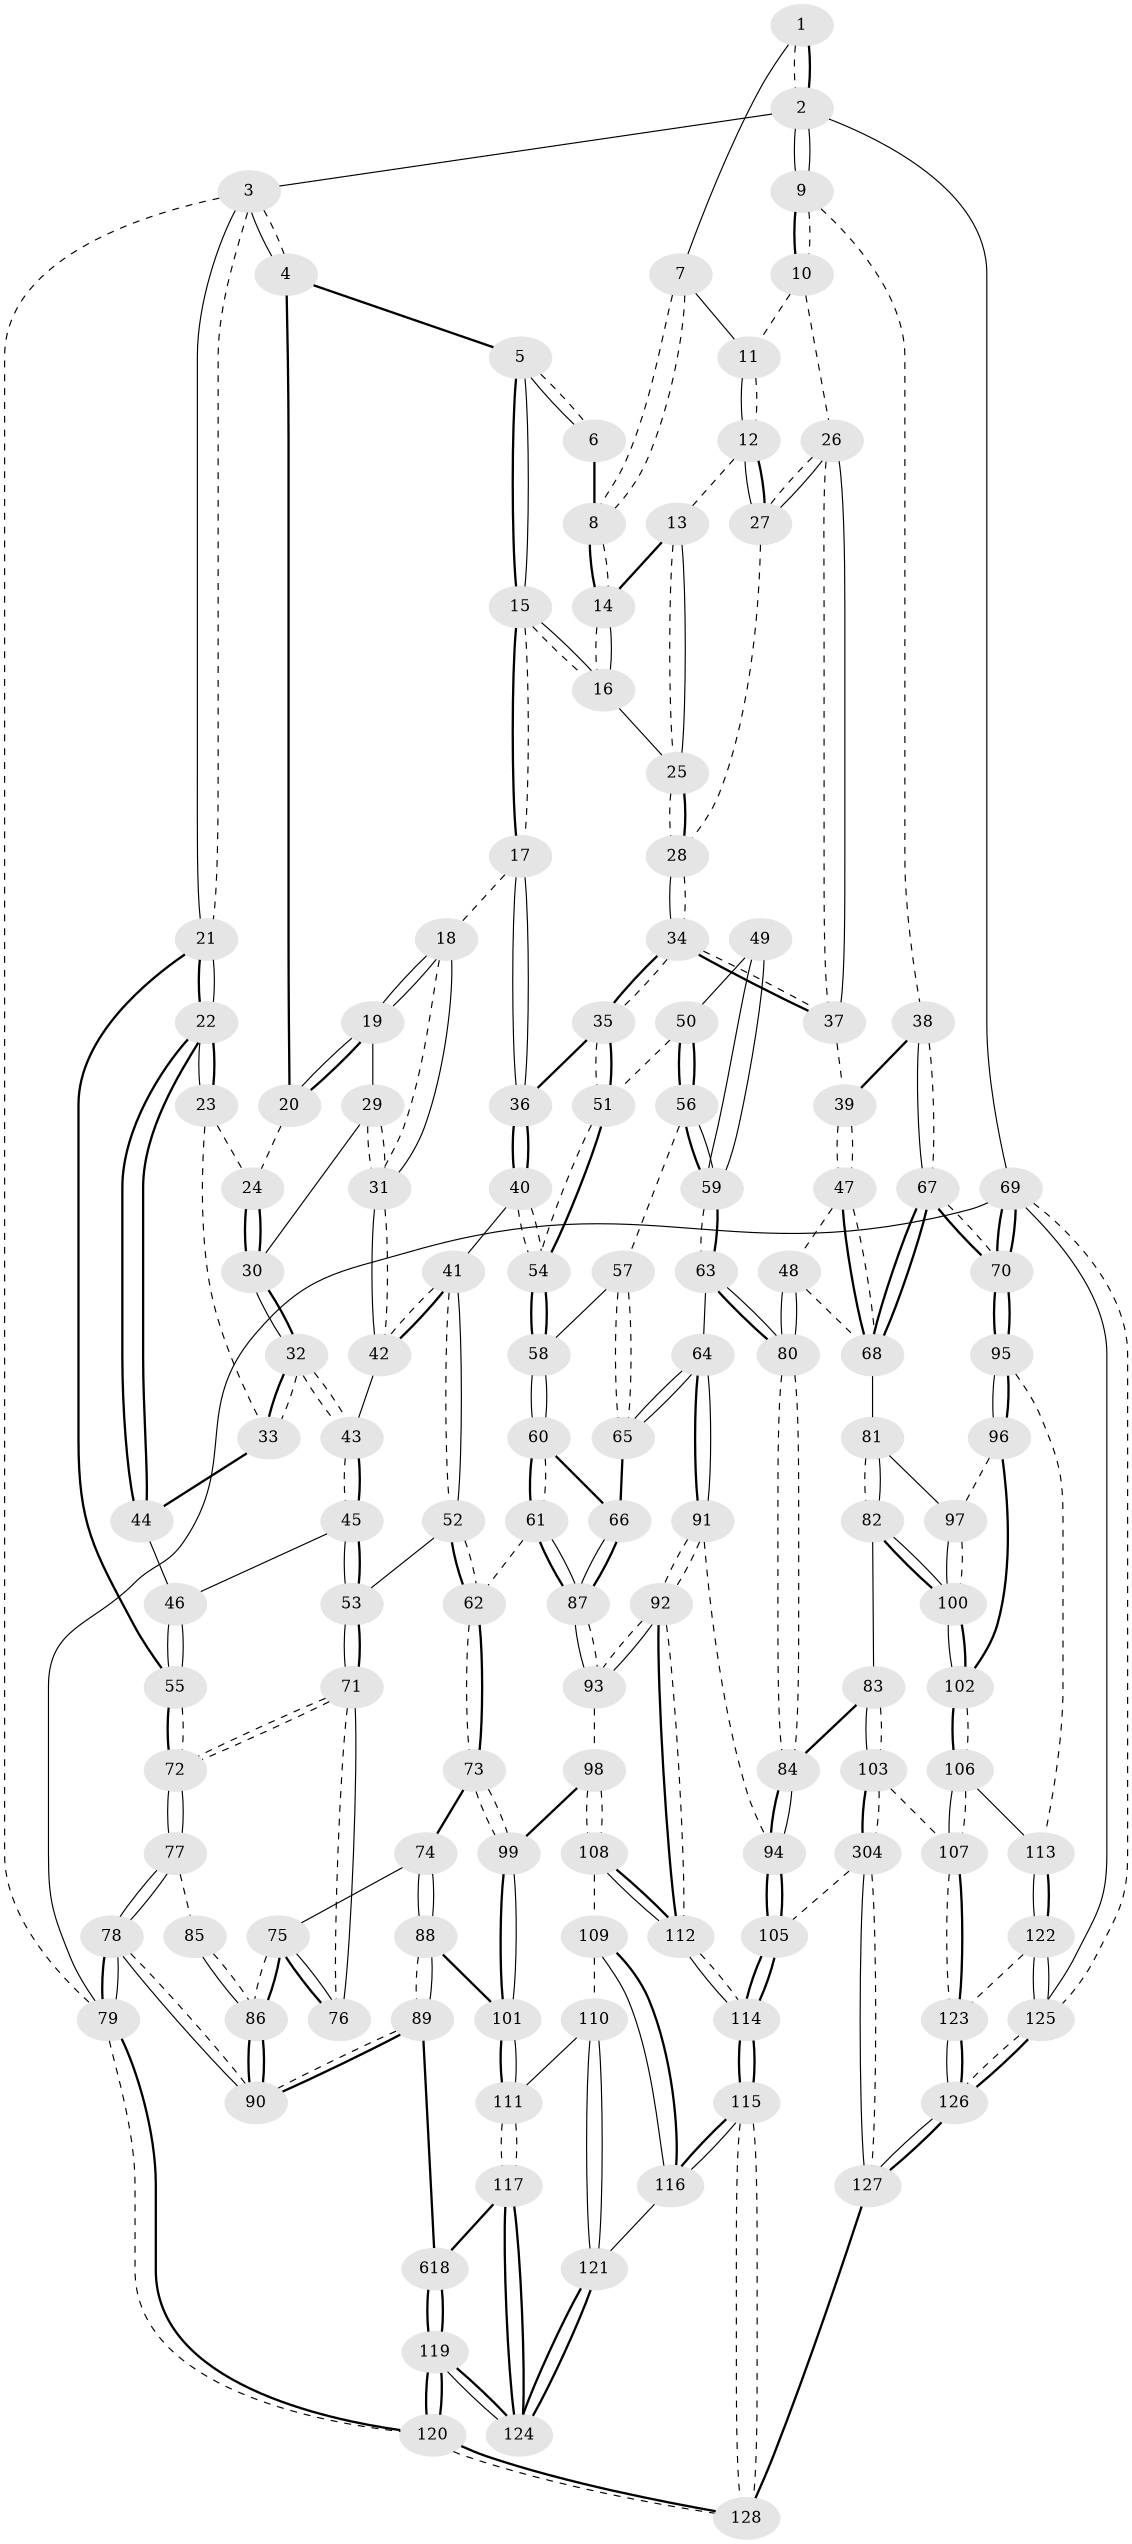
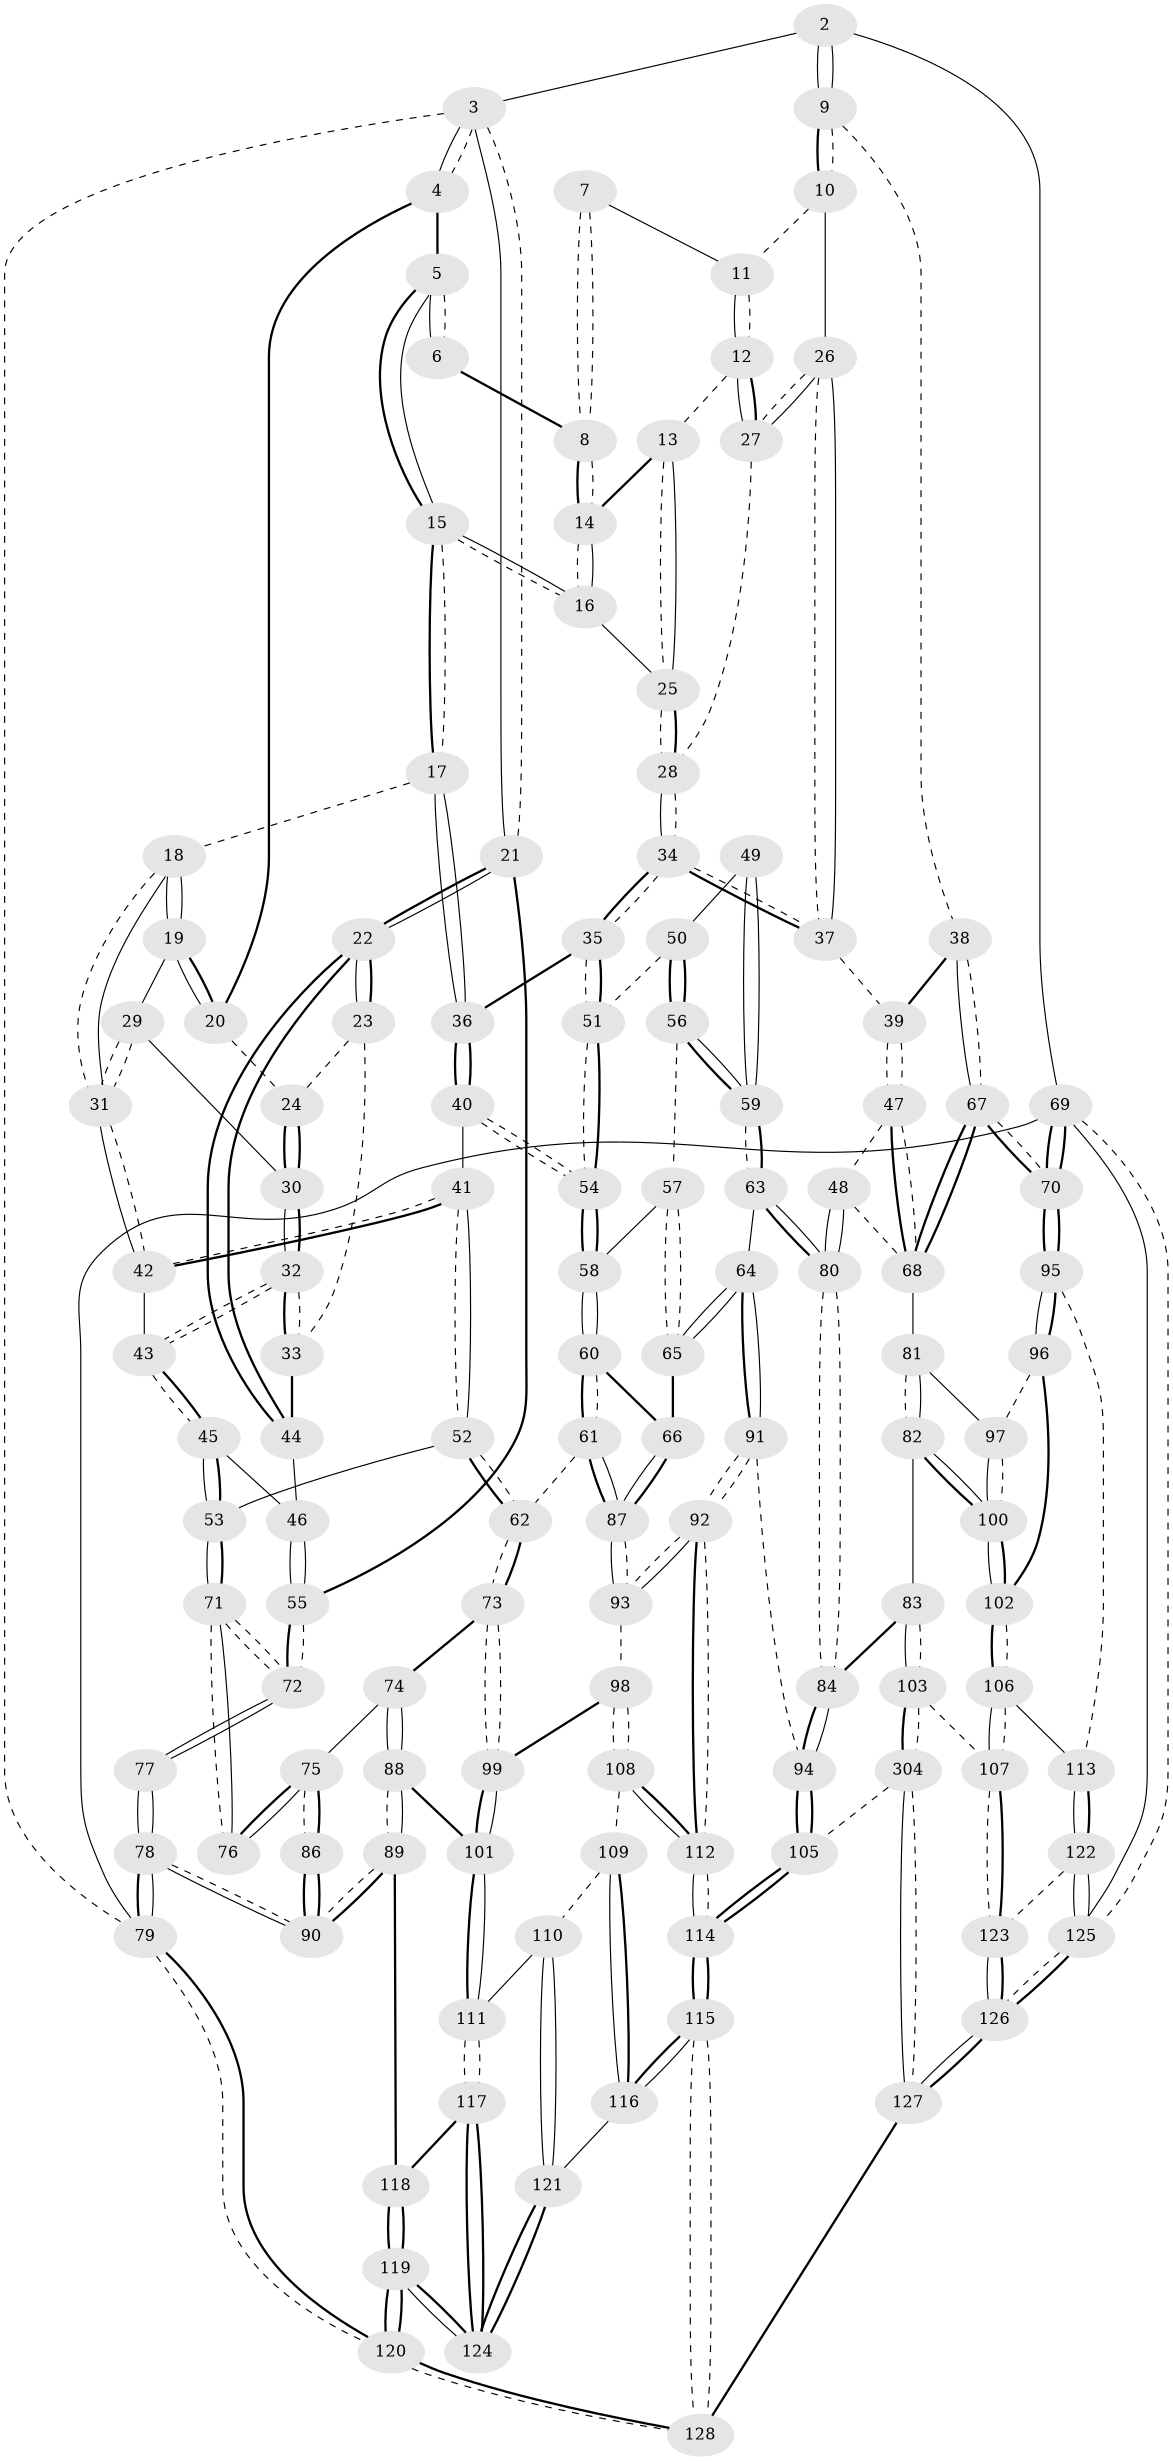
node "1": removed
edge "10" -- "26": style dashed -> solid
node "85": removed
node "618": label "618" -> "118"
